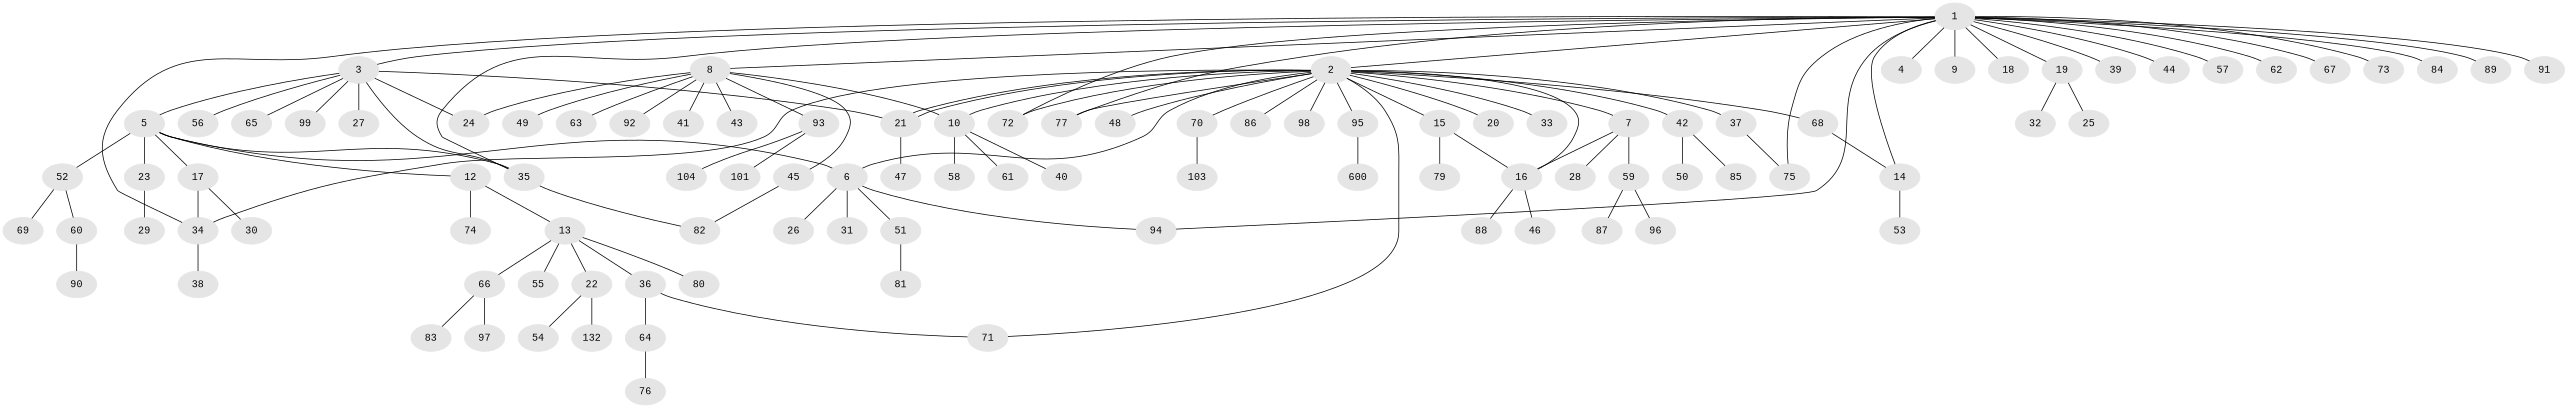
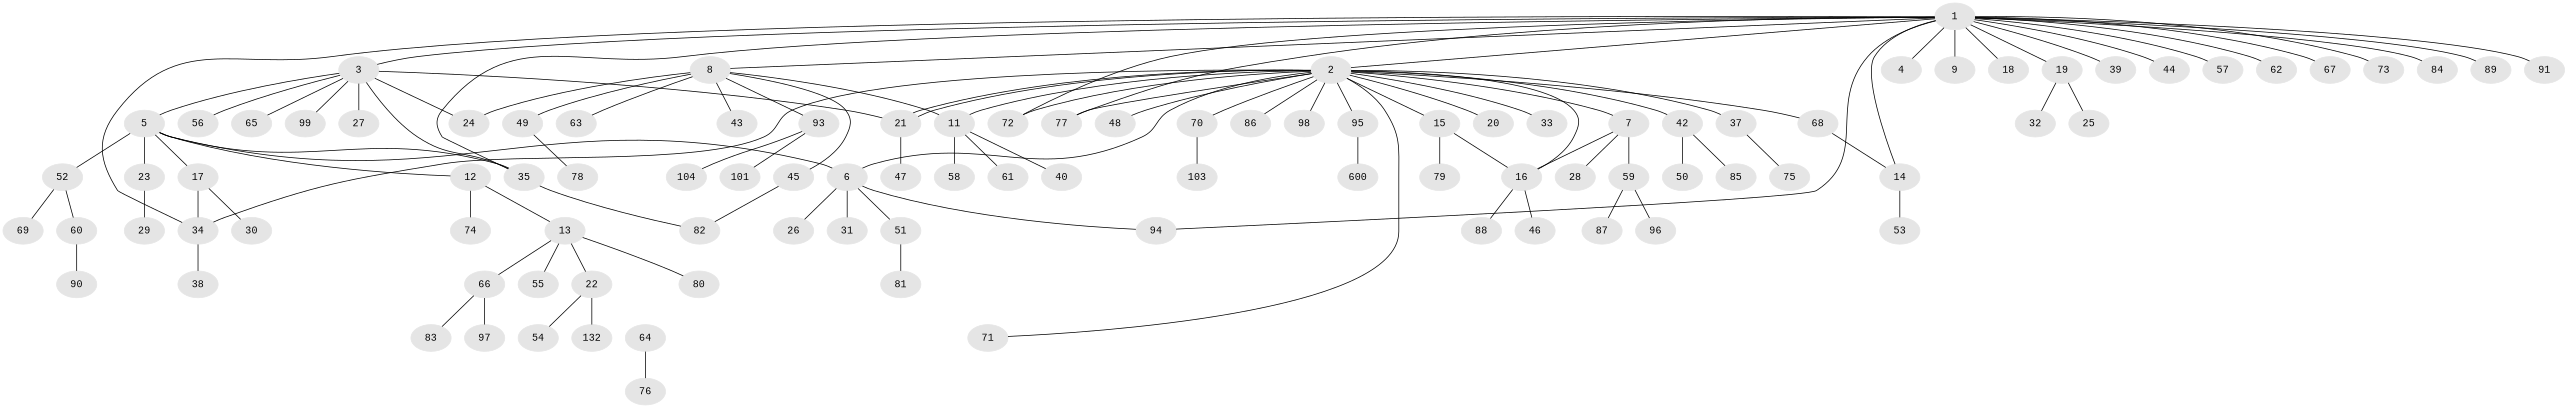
edge "1" -- "75": removed
node "92": removed
node "41": removed
node "10": label "10" -> "11"
node "78": added
node "36": removed
